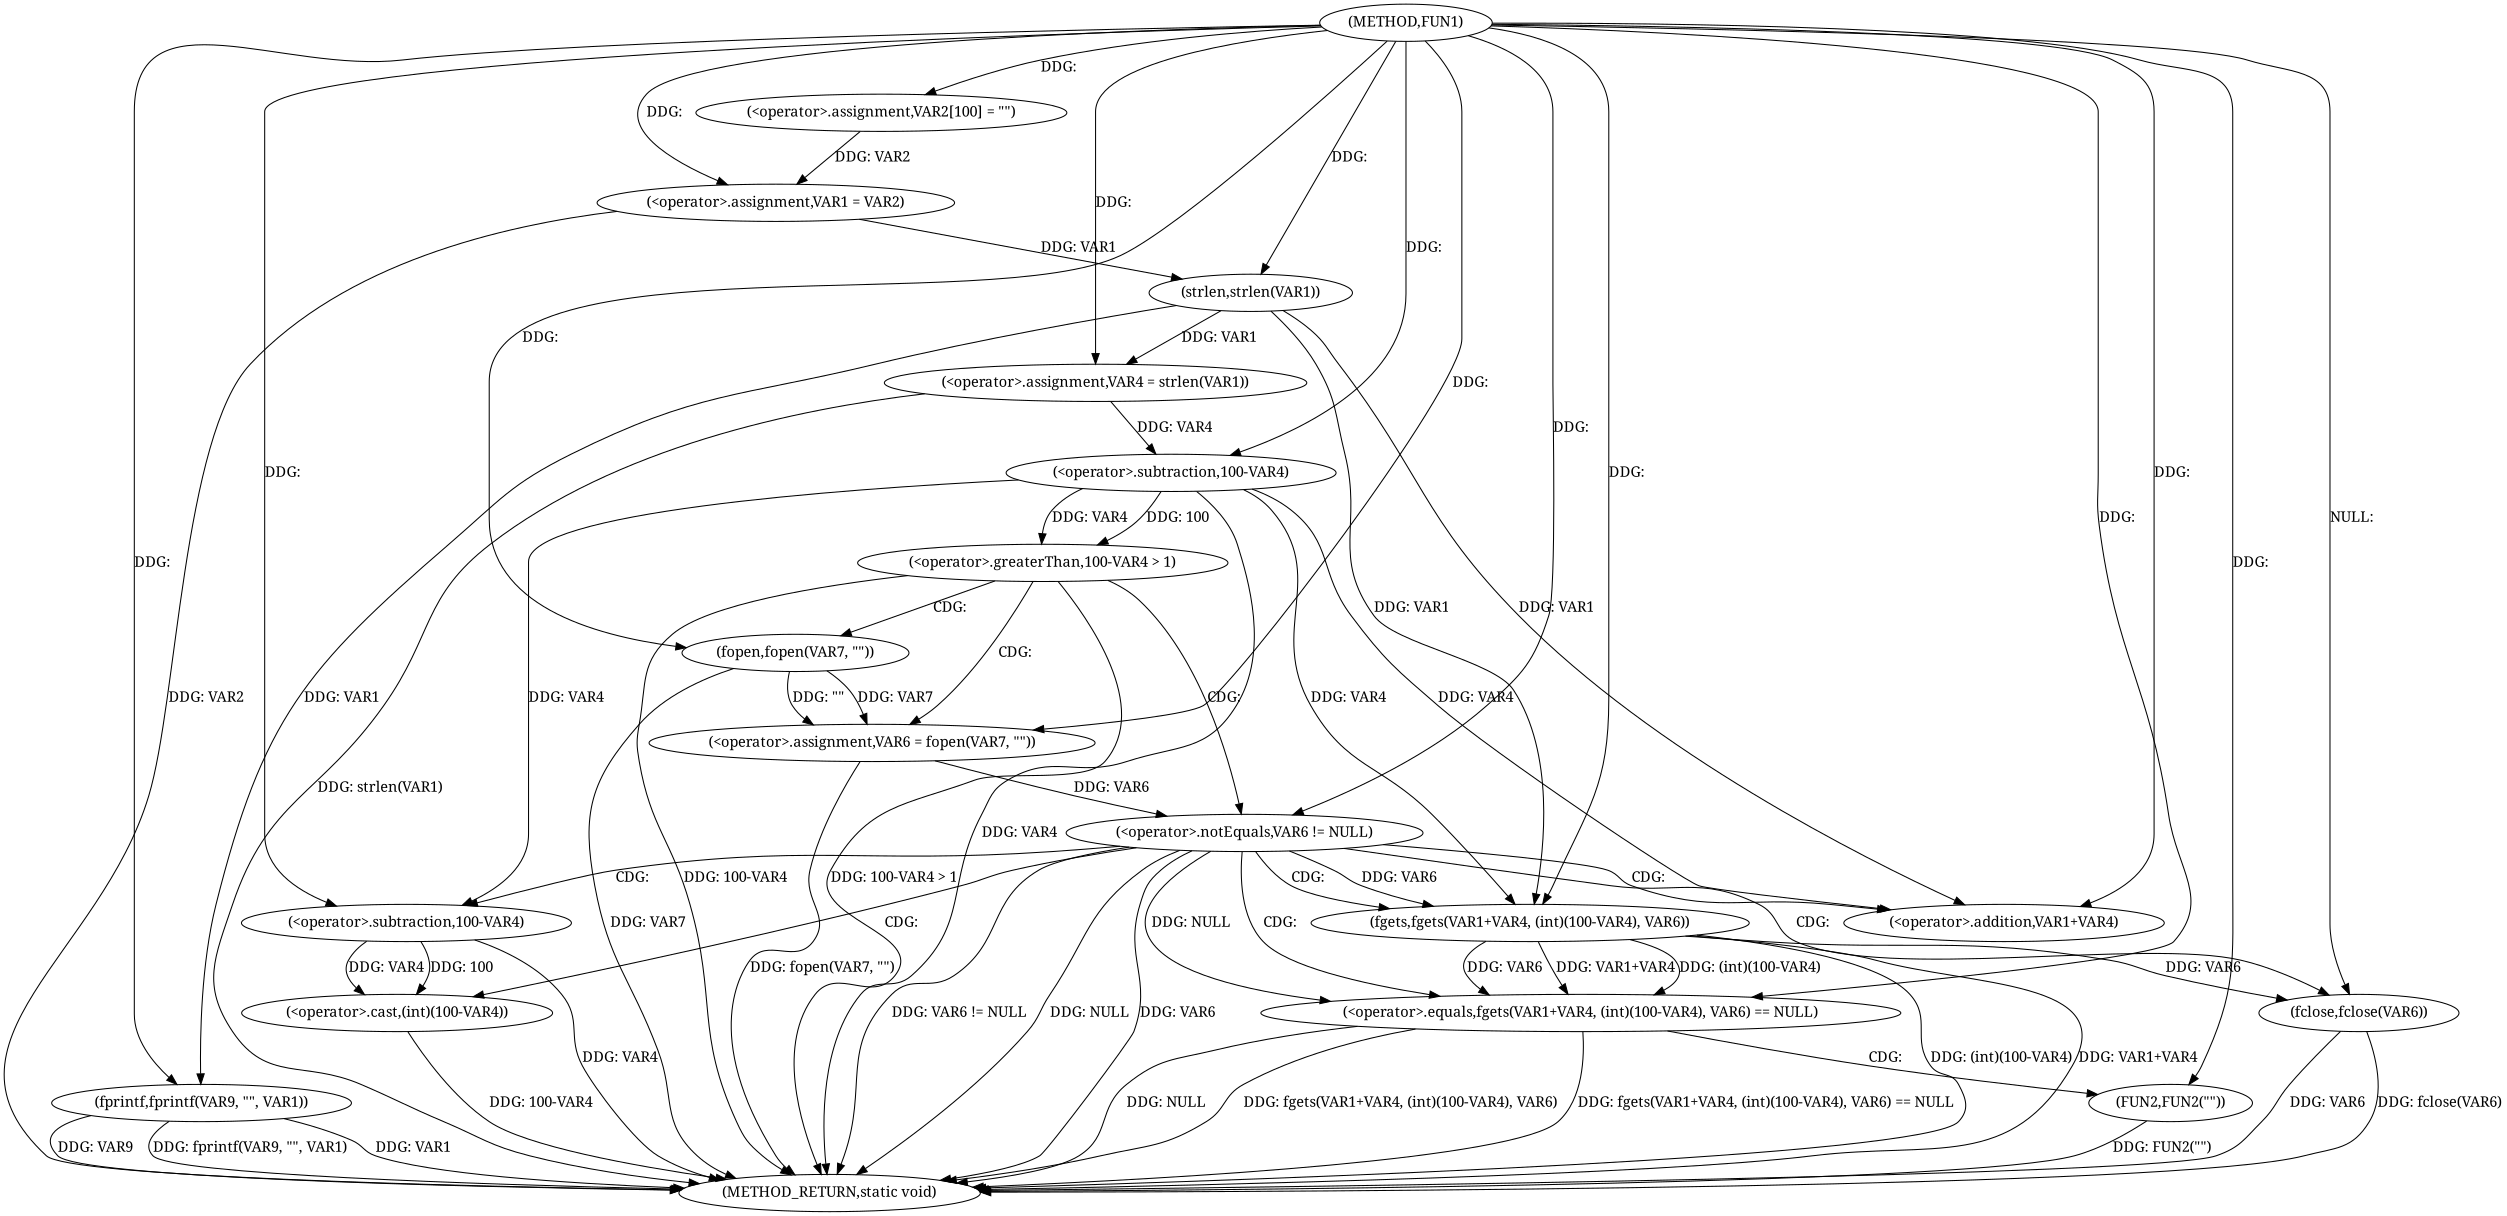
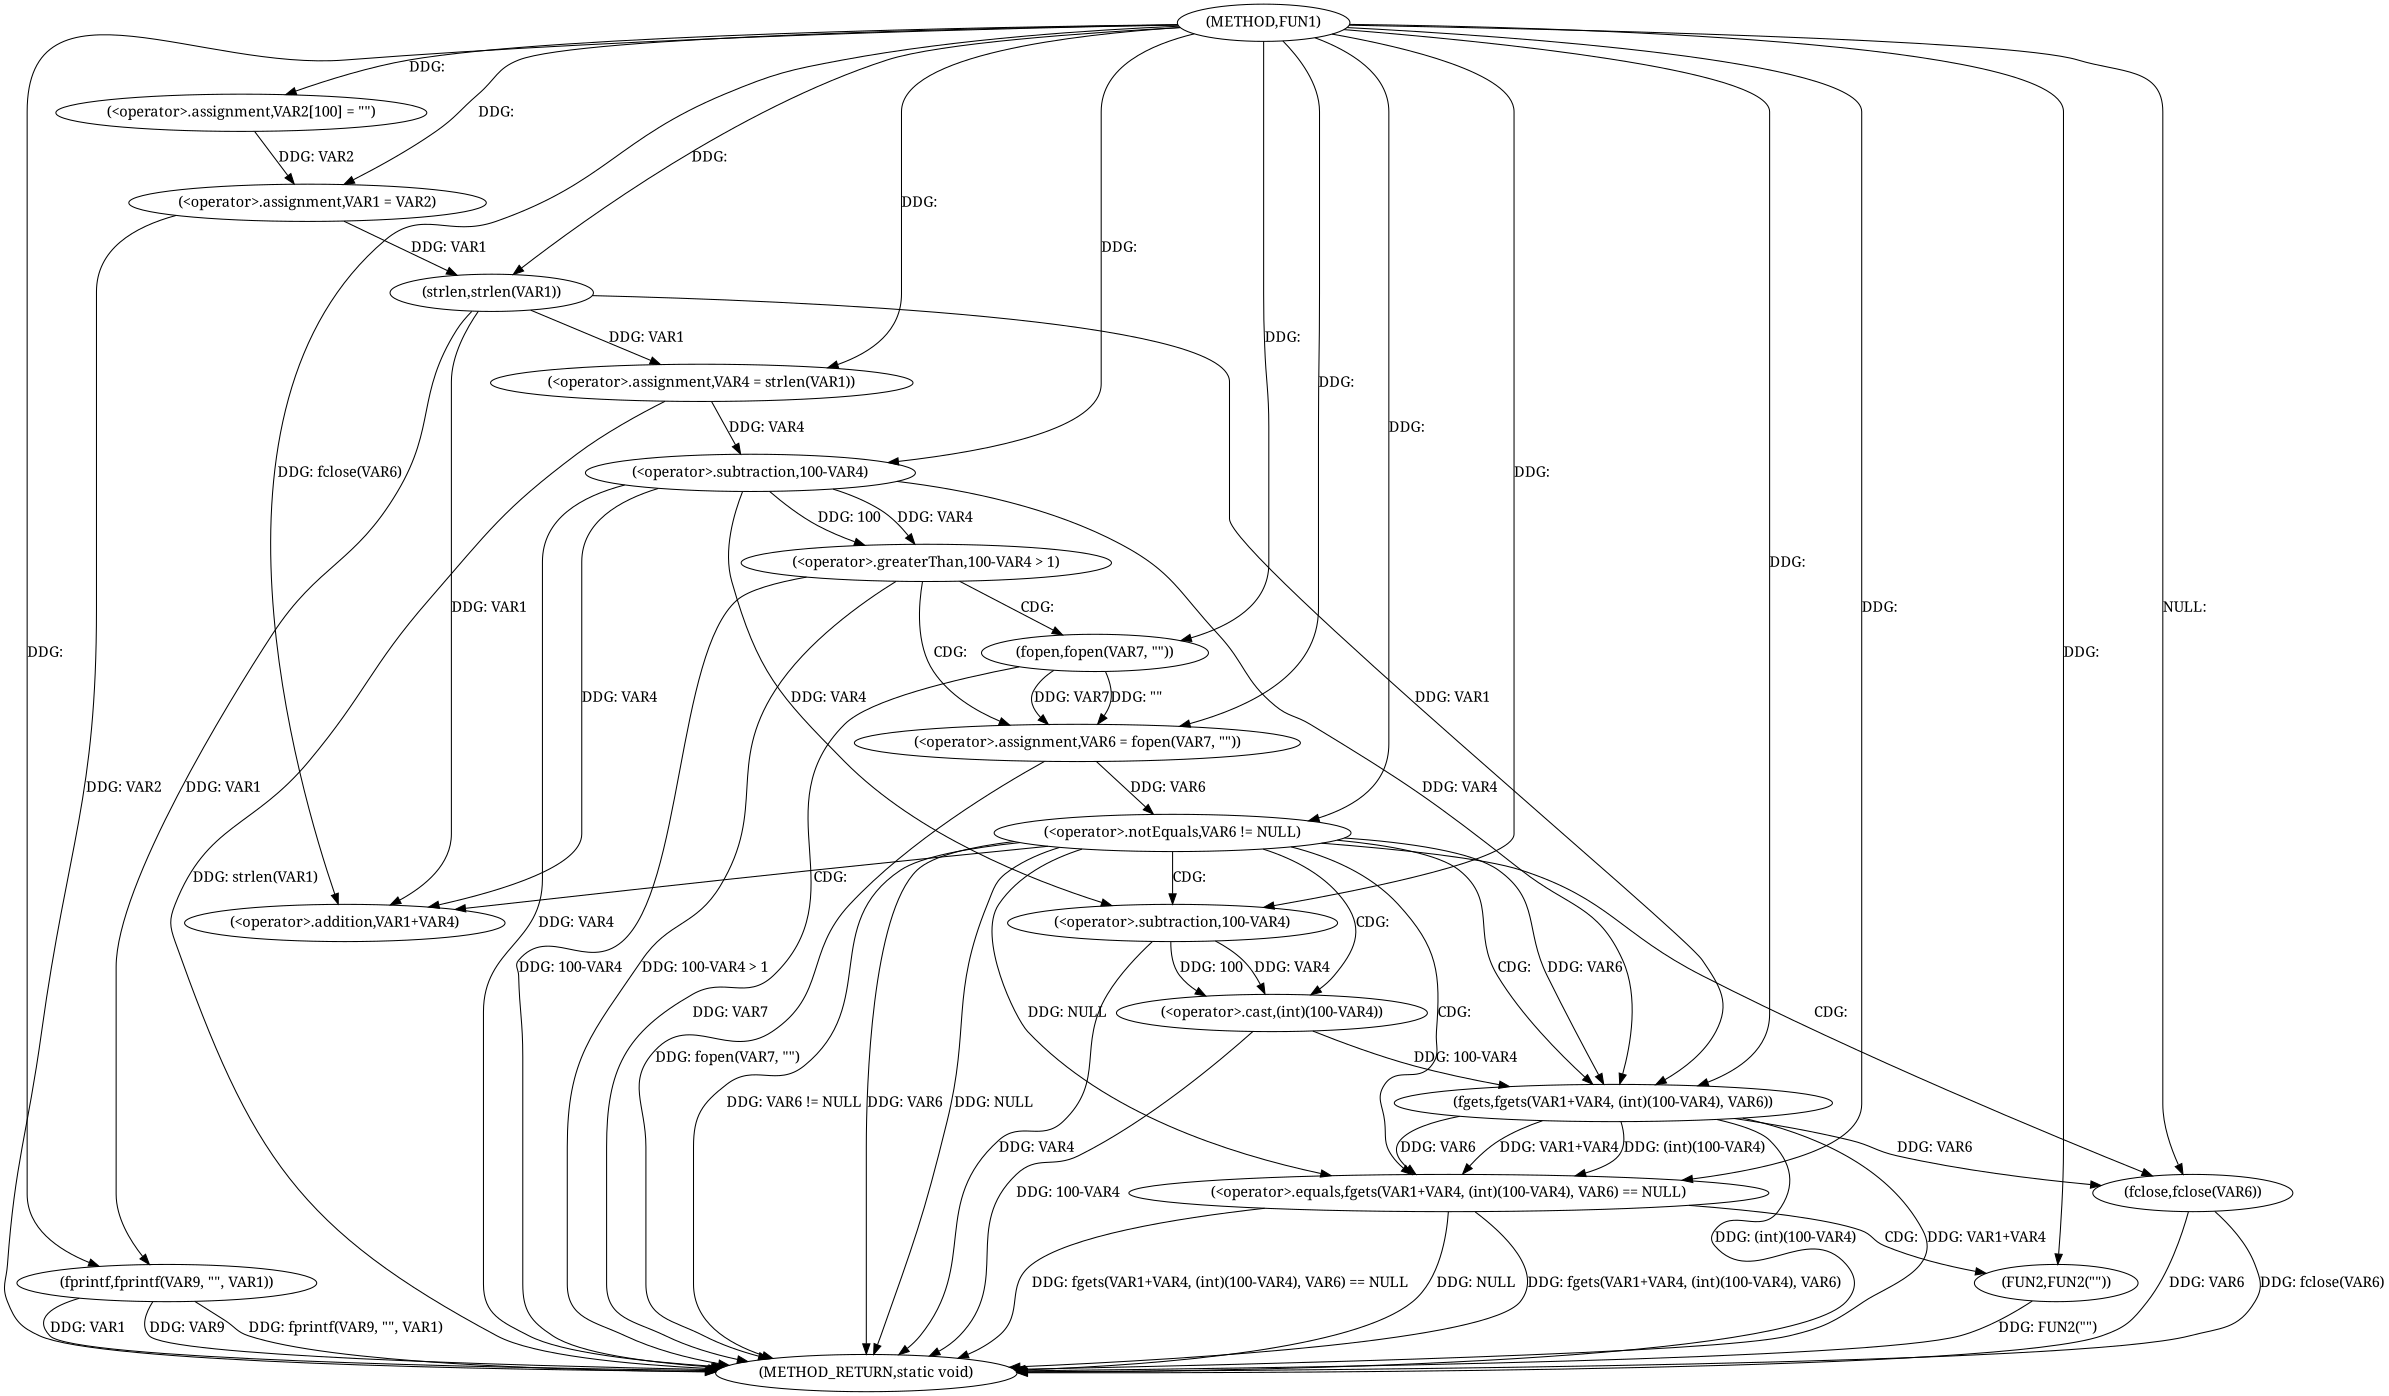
edge "(METHOD,FUN1)" -> "(<operator>.addition,VAR1+VAR4)": label "DDG: " -> "DDG: fclose(VAR6)"
edge "(<operator>.greaterThan,100-VAR4 > 1)" -> "(<operator>.notEquals,VAR6 != NULL)": removed, label "CDG:"
edge "(<operator>.cast,(int)(100-VAR4))" -> "(fgets,fgets(VAR1+VAR4, (int)(100-VAR4), VAR6))": added, label "DDG: 100-VAR4"
